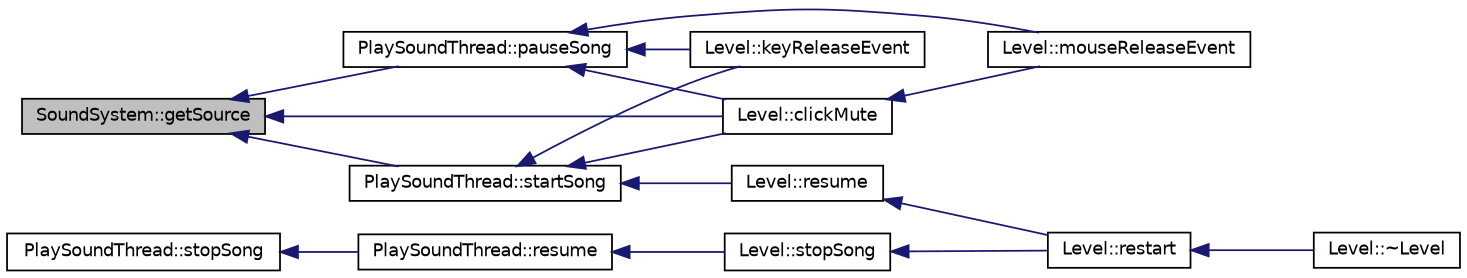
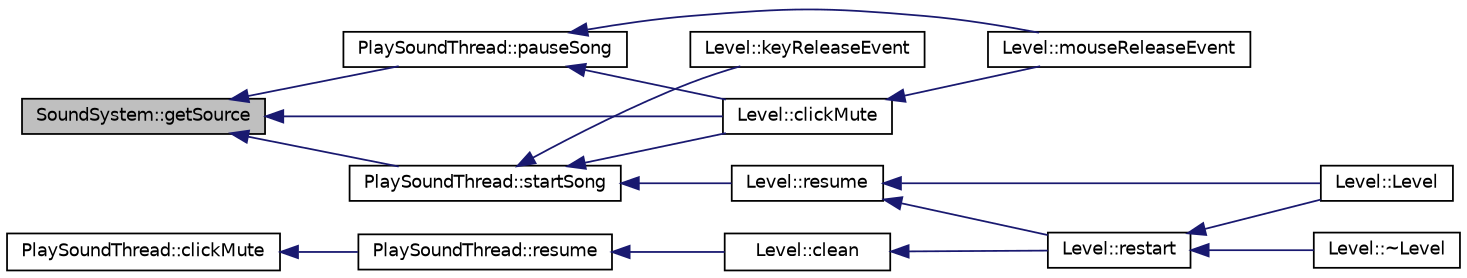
edge "Level::keyReleaseEvent" -> "PlaySoundThread::pauseSong": removed
node "Level::Level": added
node "PlaySoundThread::stopSong": label "PlaySoundThread::stopSong" -> "PlaySoundThread::clickMute"
node "Level::stopSong": label "Level::stopSong" -> "Level::clean"
